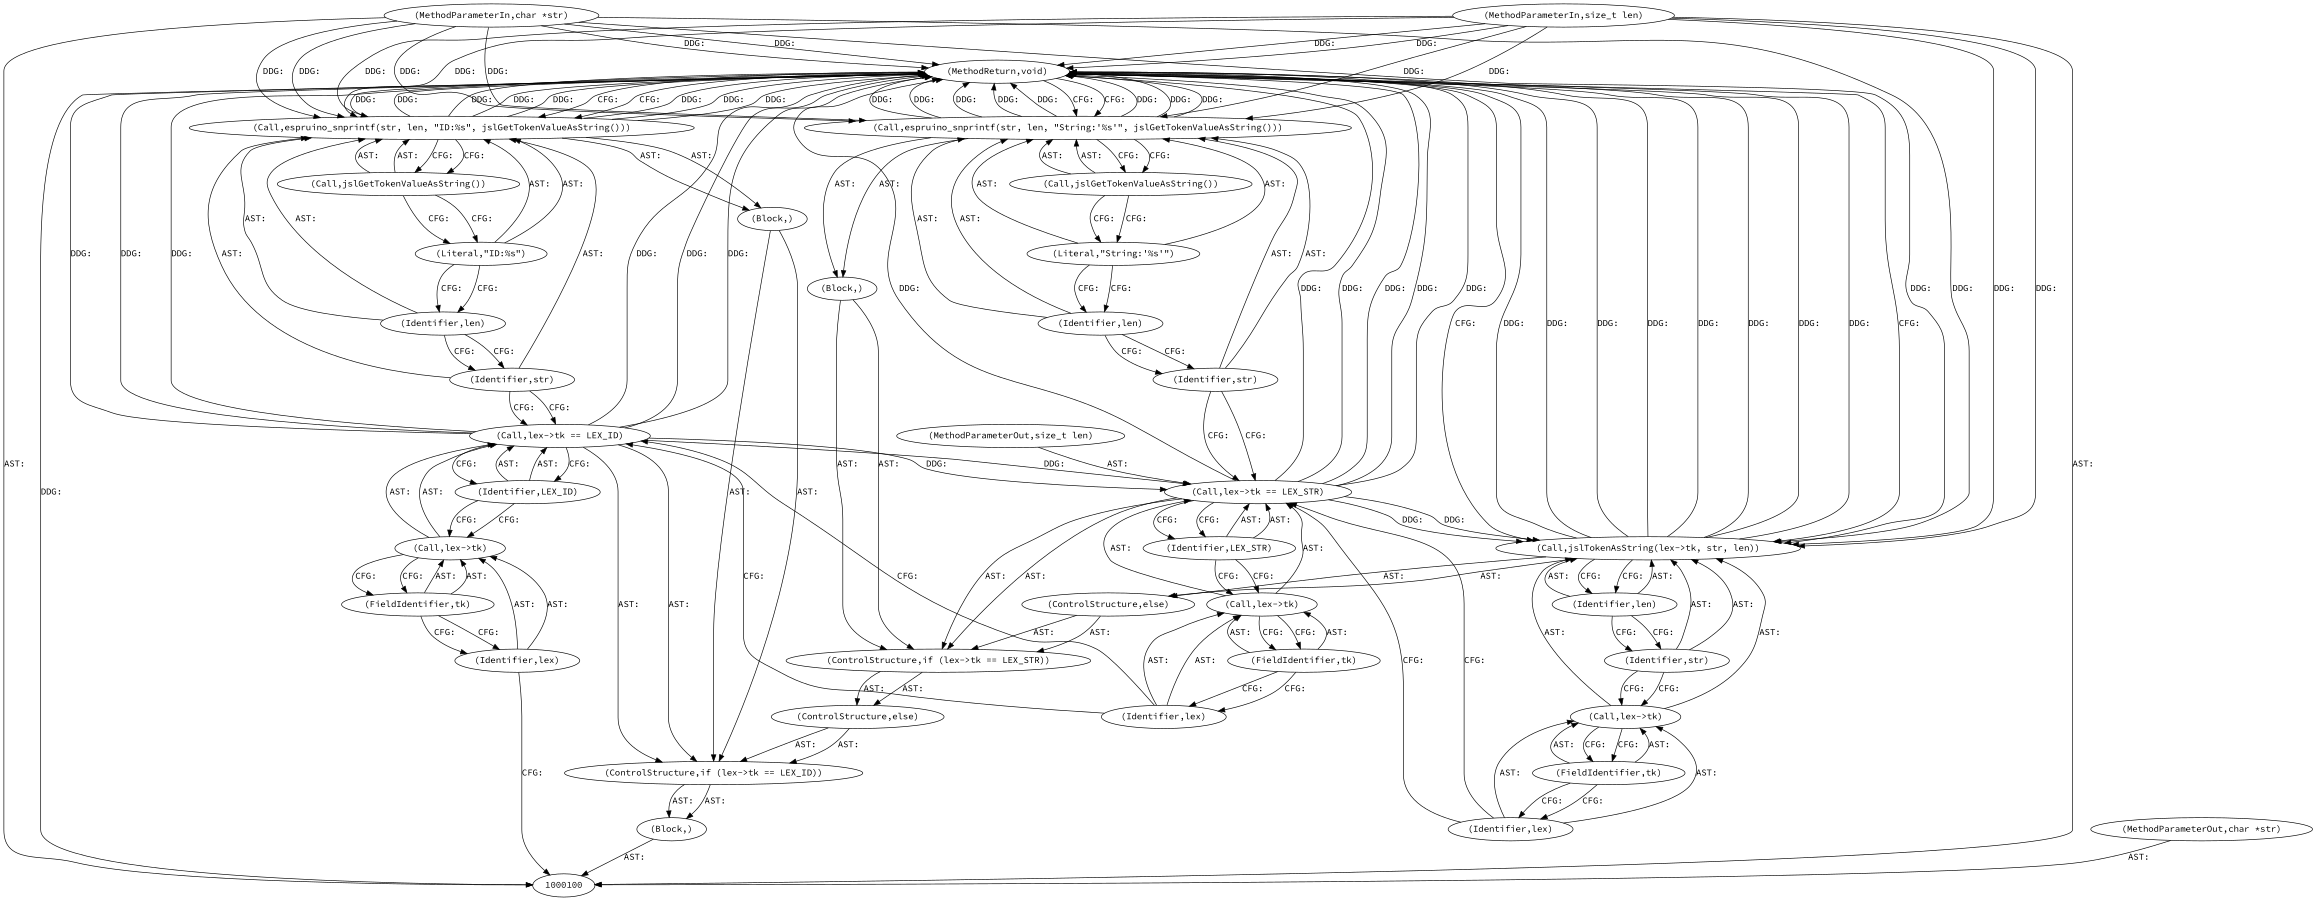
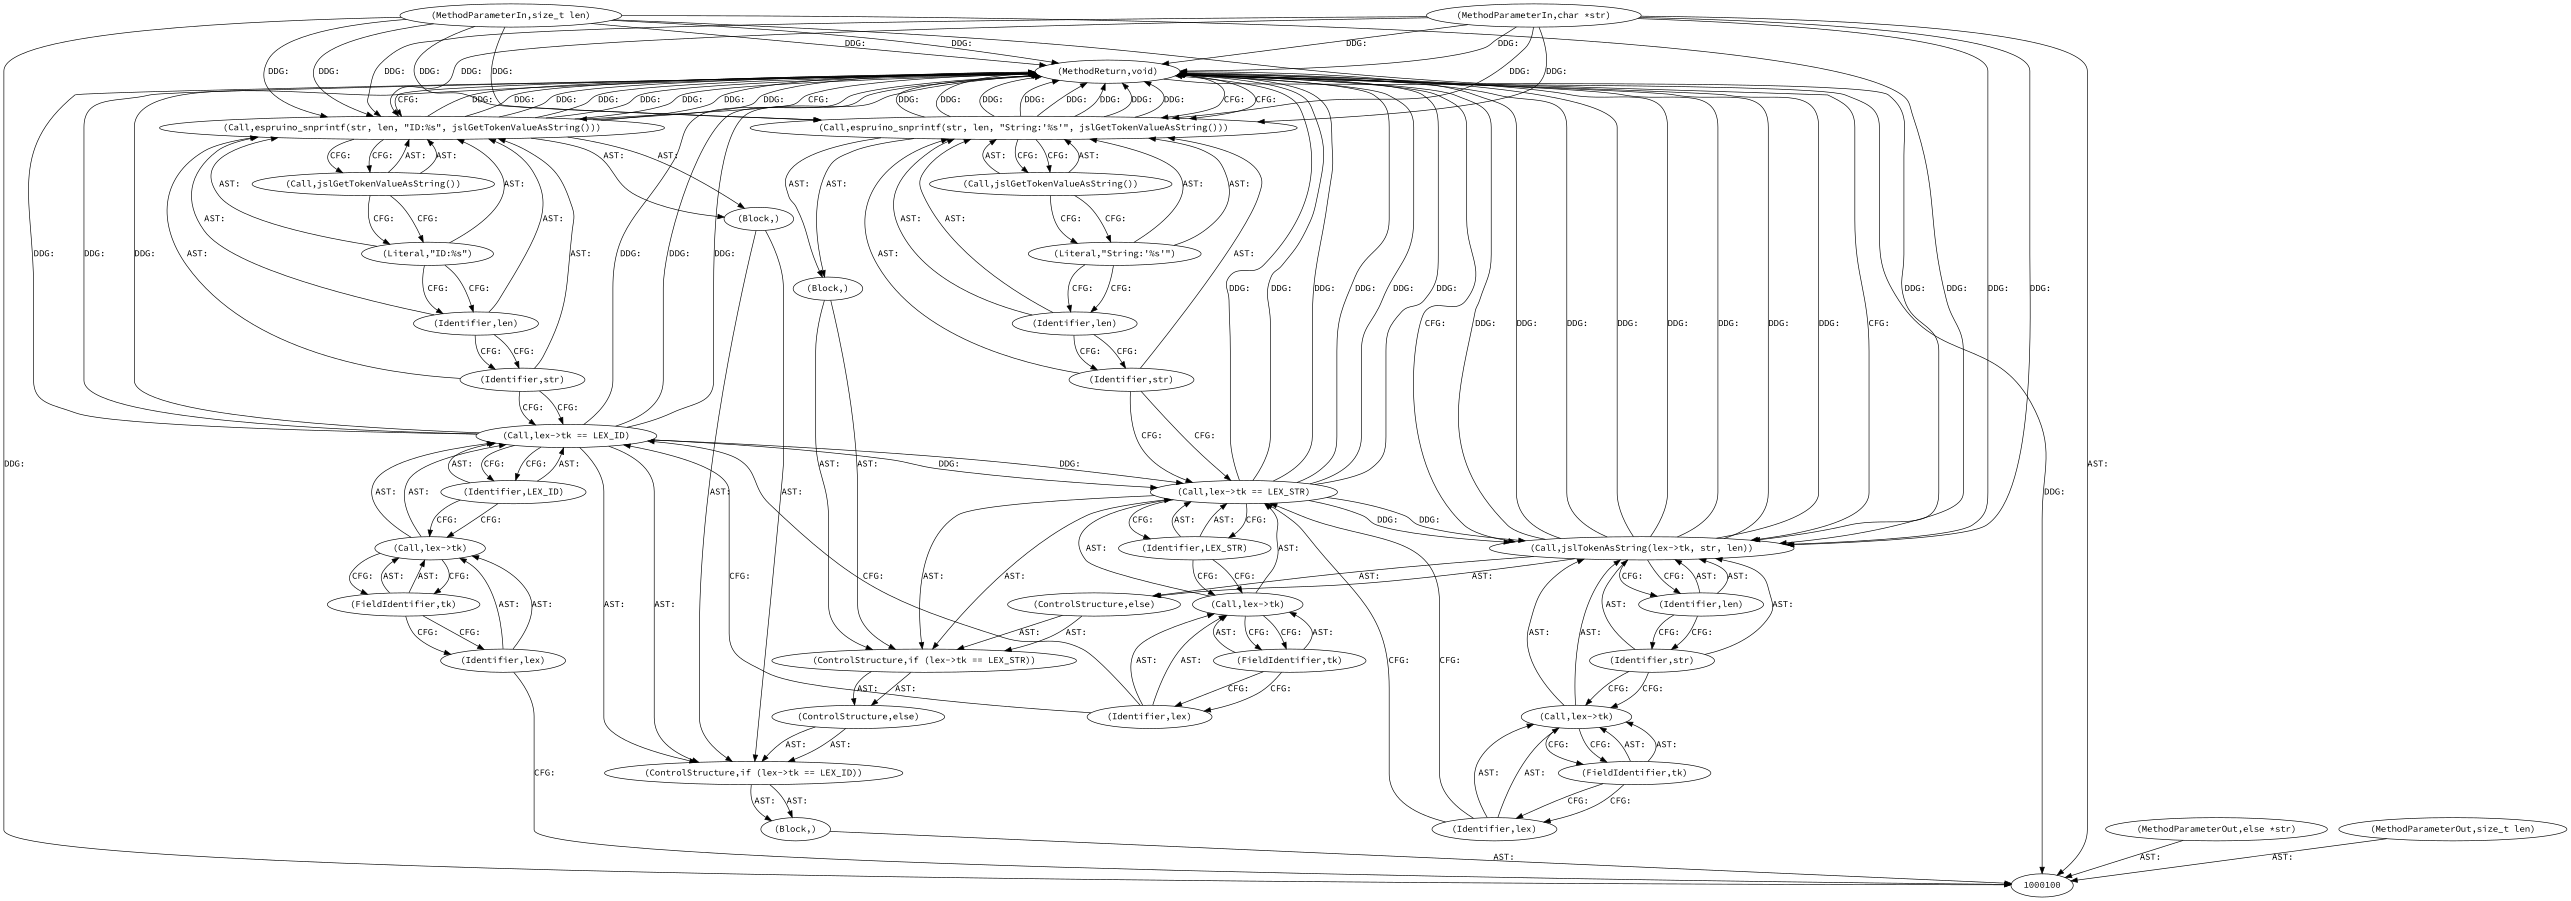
edge "(MethodParameterIn,size_t len)" -> "1000100": label "AST: " -> "DDG: "
edge "(MethodParameterOut,size_t len)" -> "(Call,lex->tk == LEX_STR)": now "(MethodParameterOut,size_t len)" -> "1000100"
node "(MethodParameterOut,char *str)": label "(MethodParameterOut,char *str)" -> "(MethodParameterOut,else *str)"
